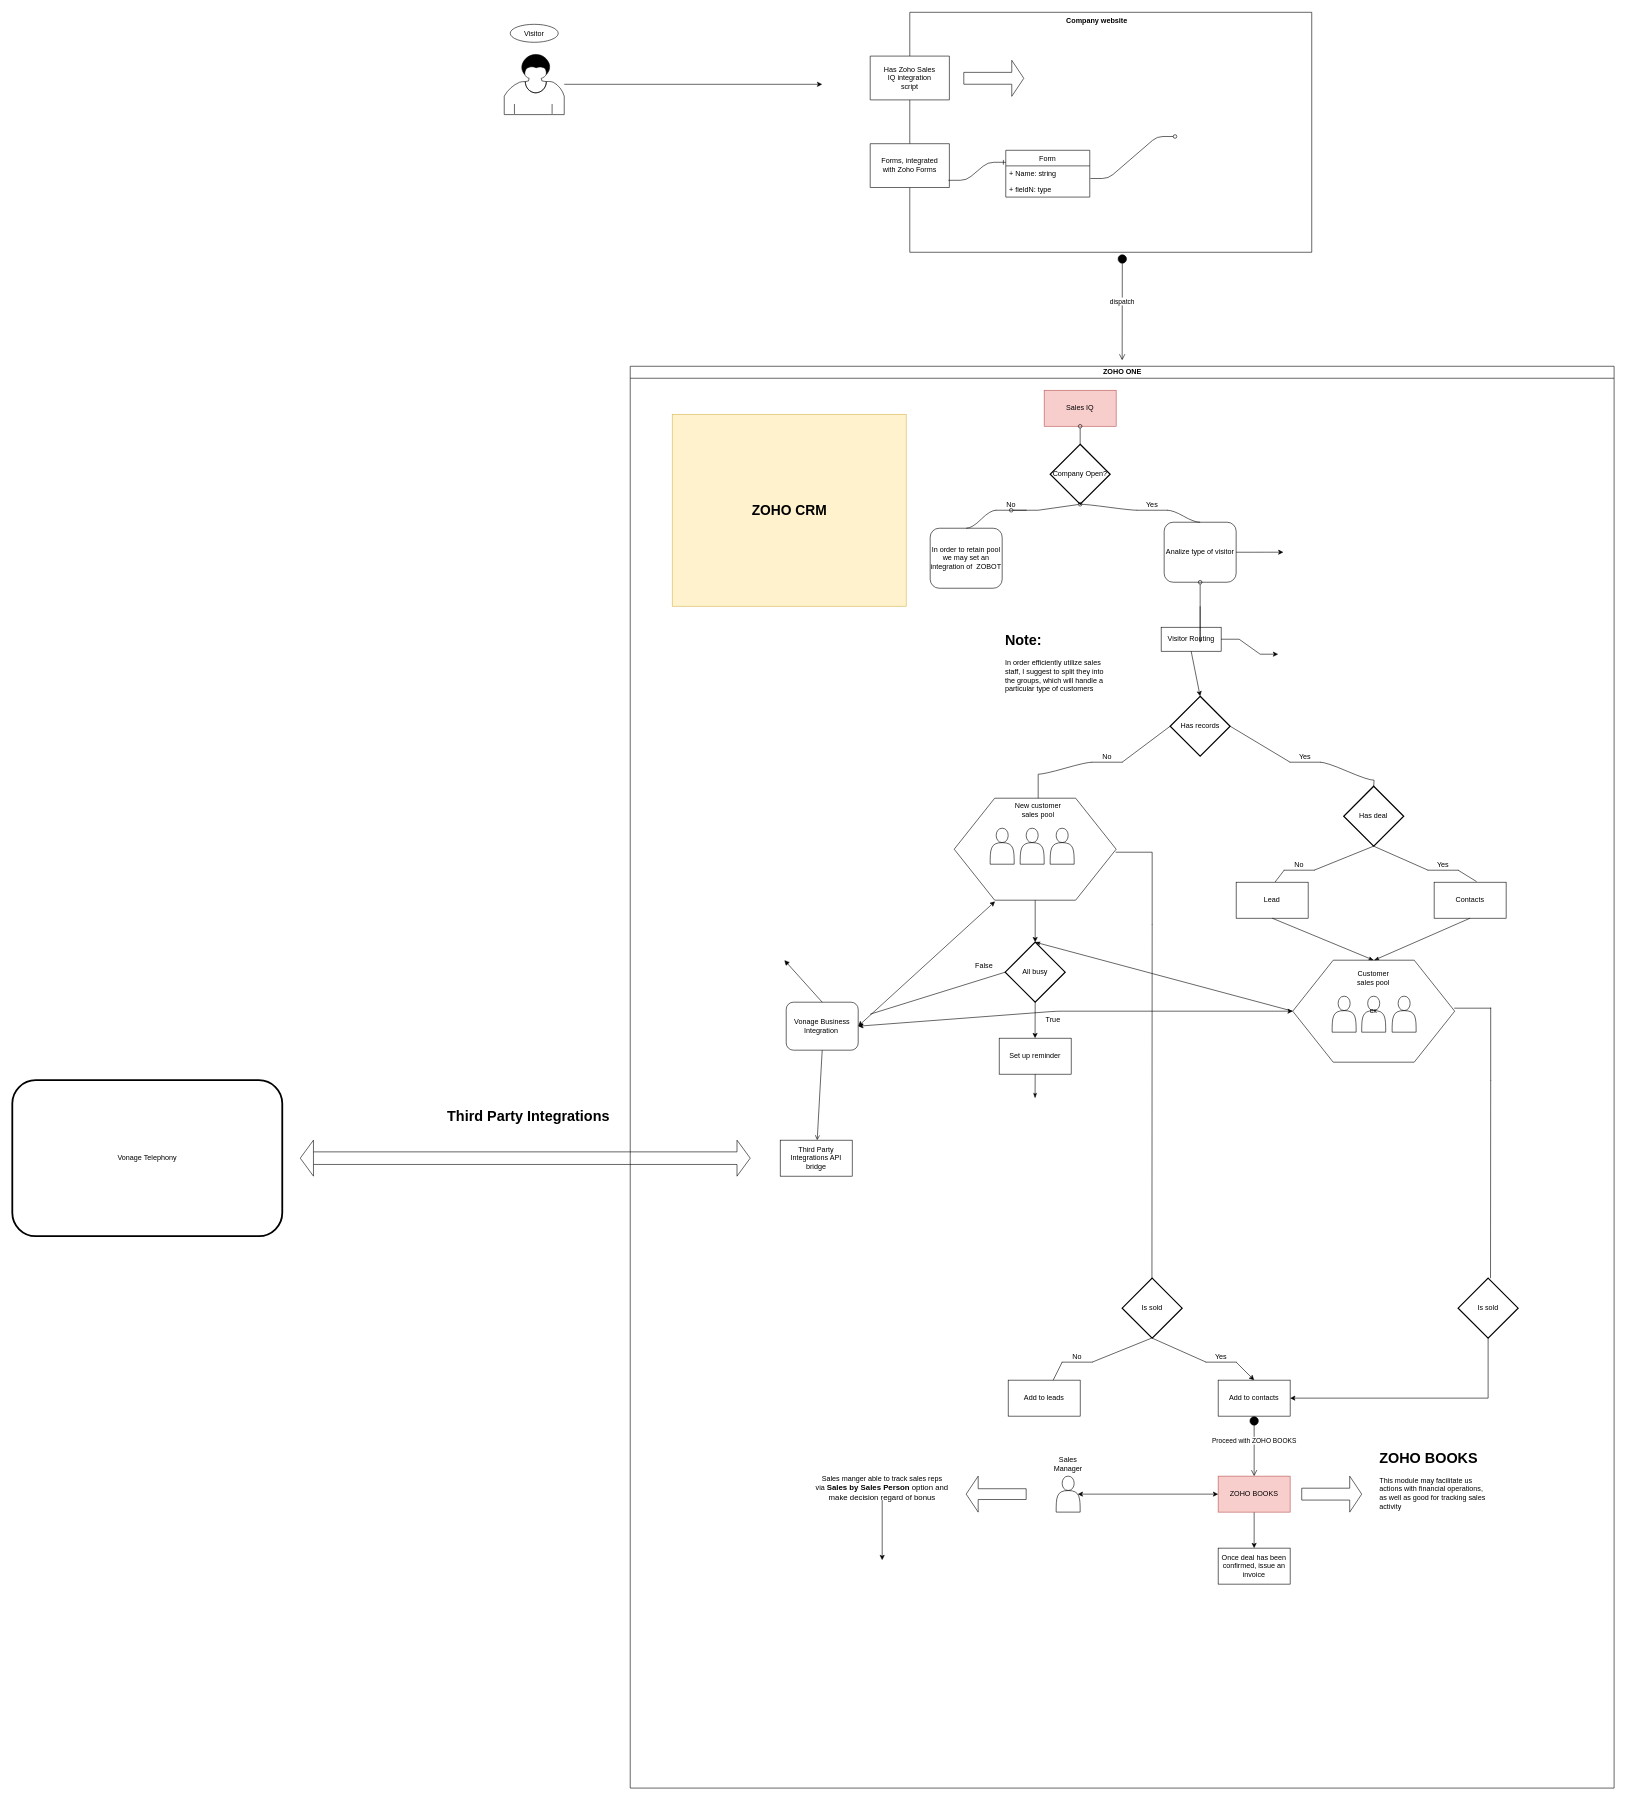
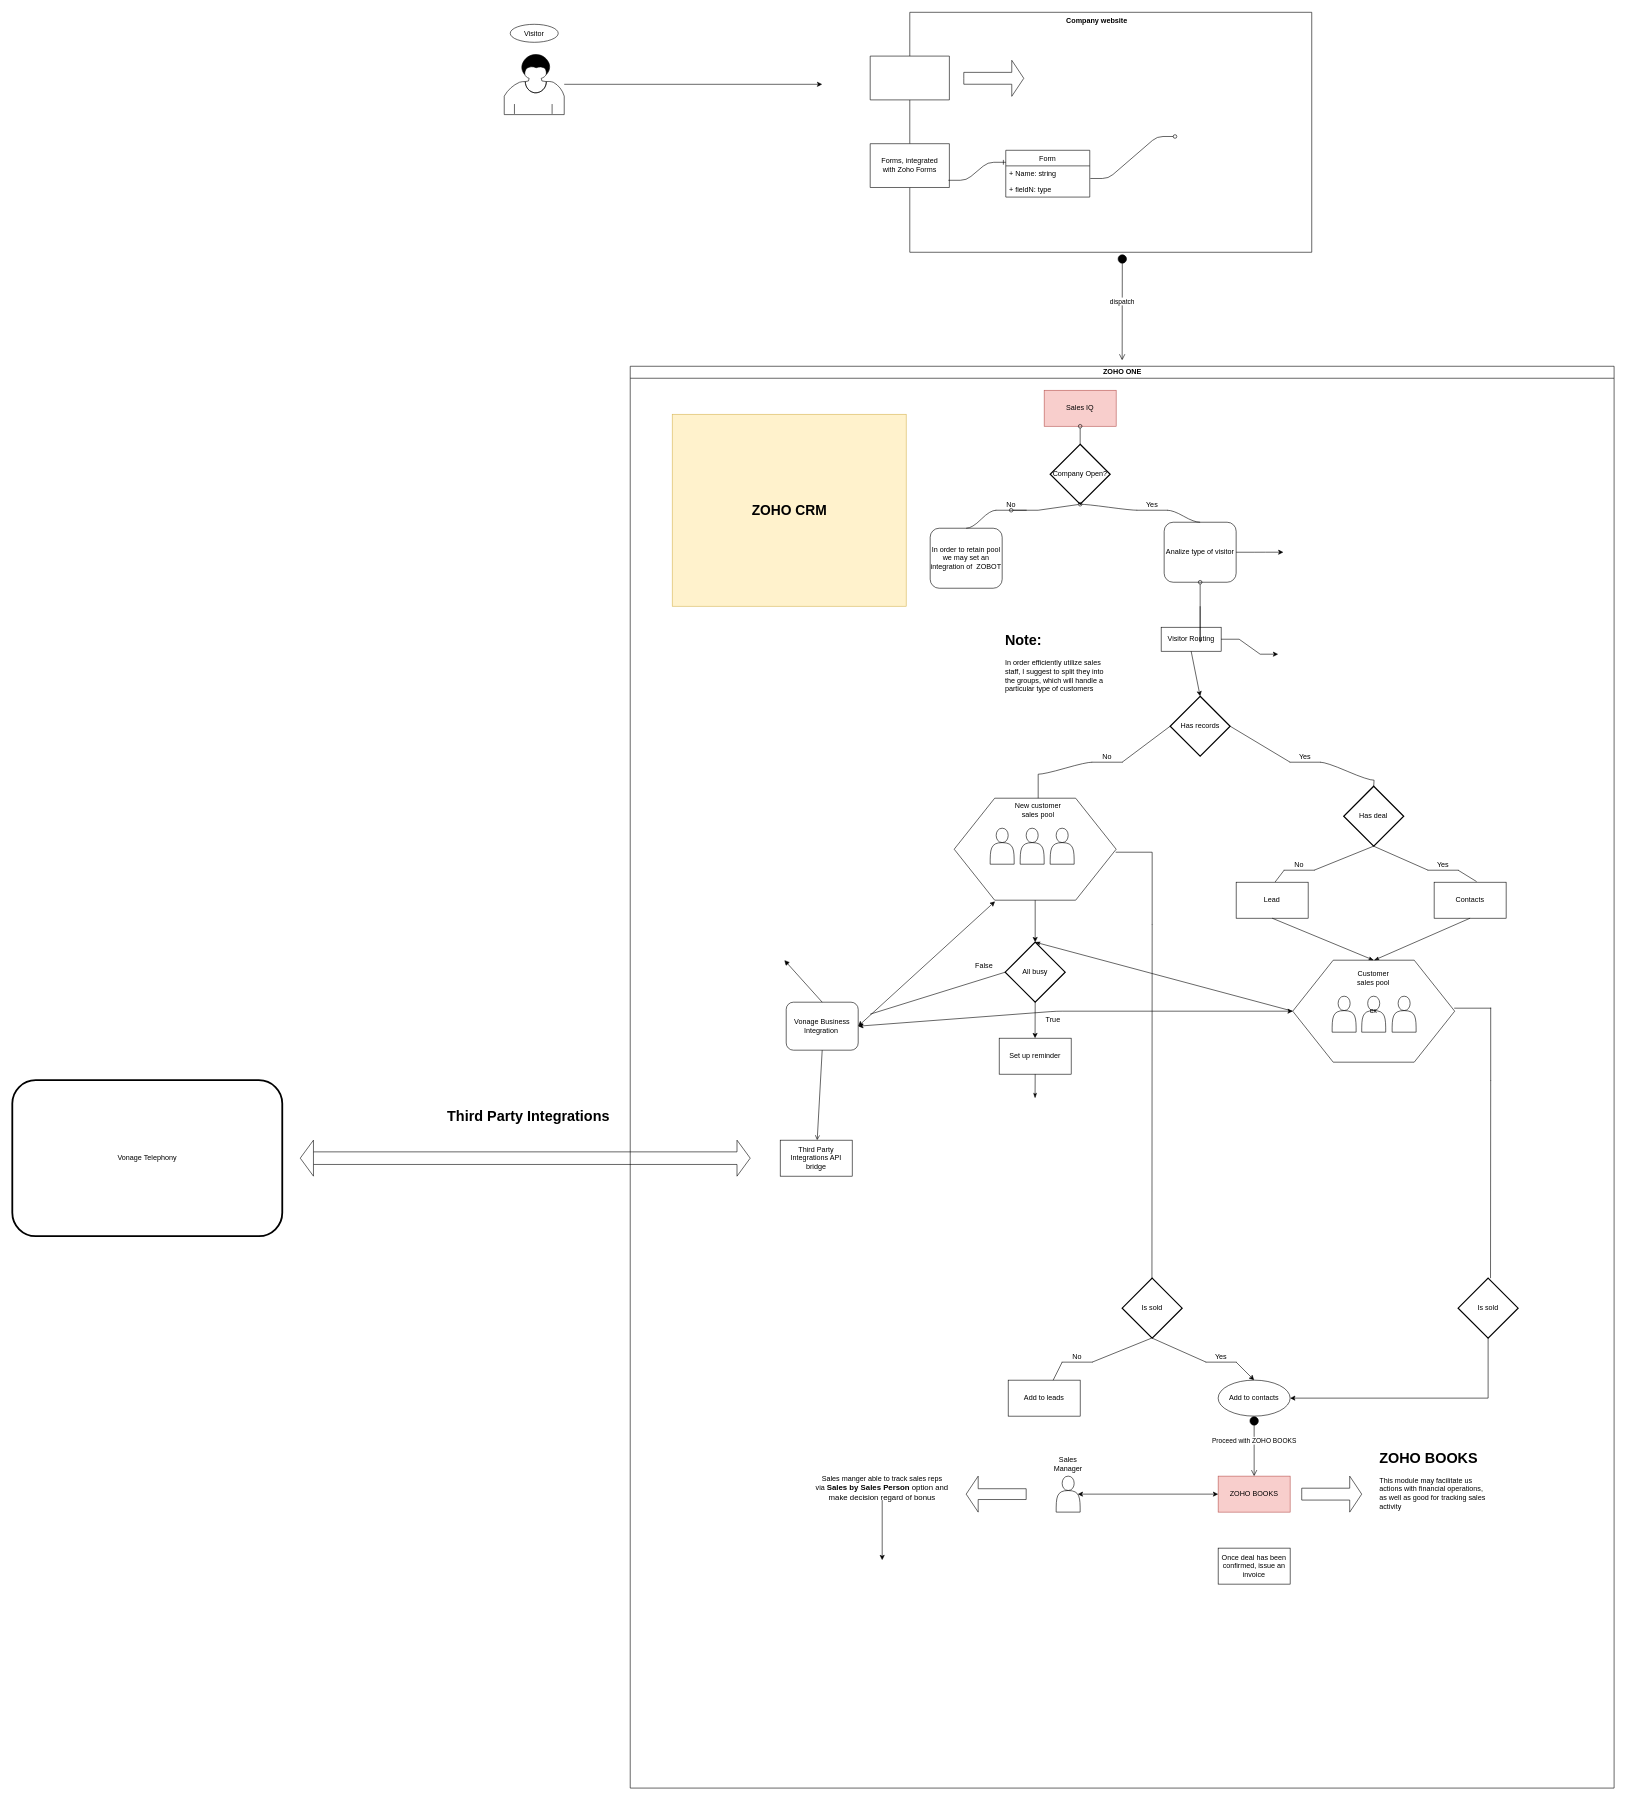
node "Has Zoho Sales IQ integration script": removed
node "Add to contacts": shape rectangle -> ellipse
edge "ZOHO BOOKS" -> "Once deal has been confirmed, issue an invoice": removed
